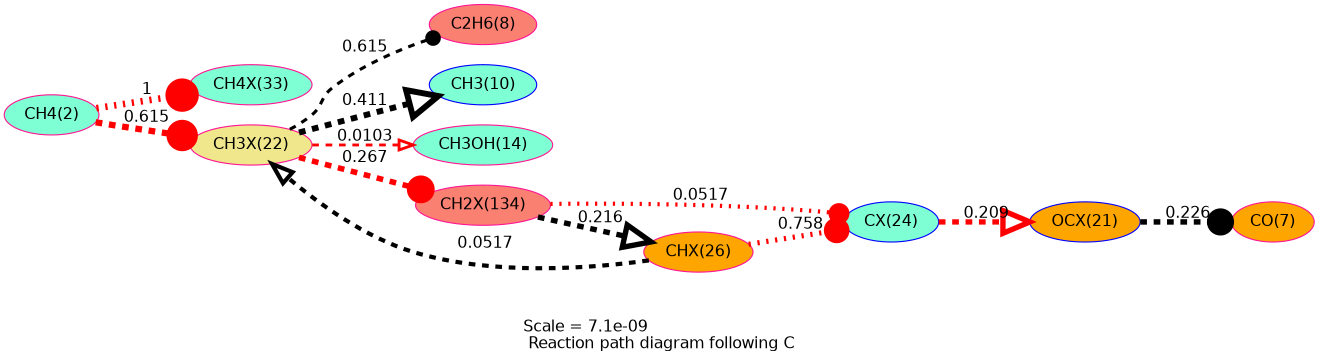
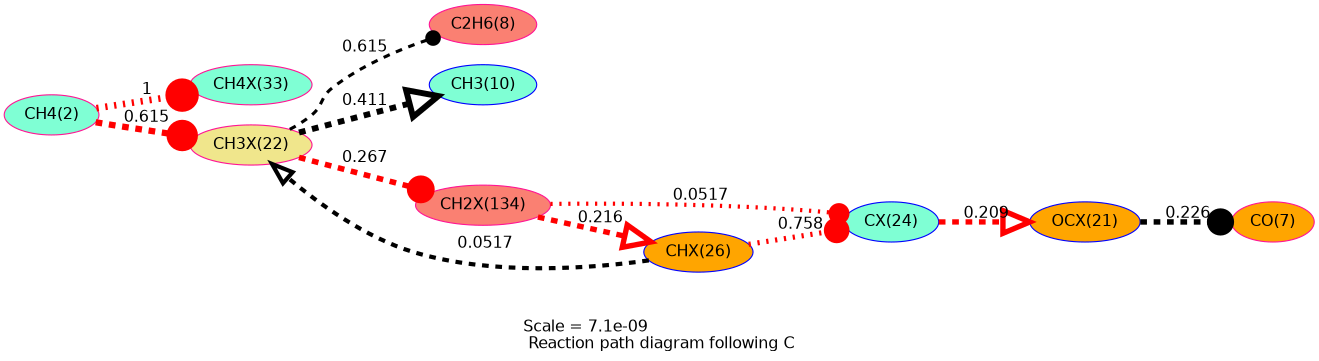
node "CH3OH(14)": removed
edge "CH2X(134)" -> "CHX(26)": color black -> red
node "CHX(26)": color deeppink -> blue
